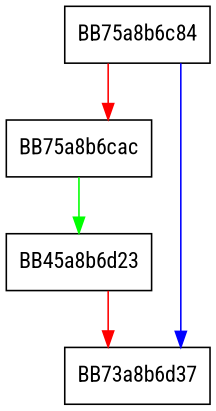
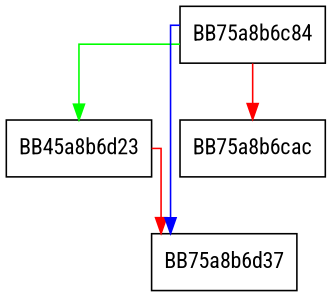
edge "BB75a8b6cac" -> "BB45a8b6d23": now "BB75a8b6c84" -> "BB45a8b6d23"
node "BB73a8b6d37": label "BB73a8b6d37" -> "BB75a8b6d37"
